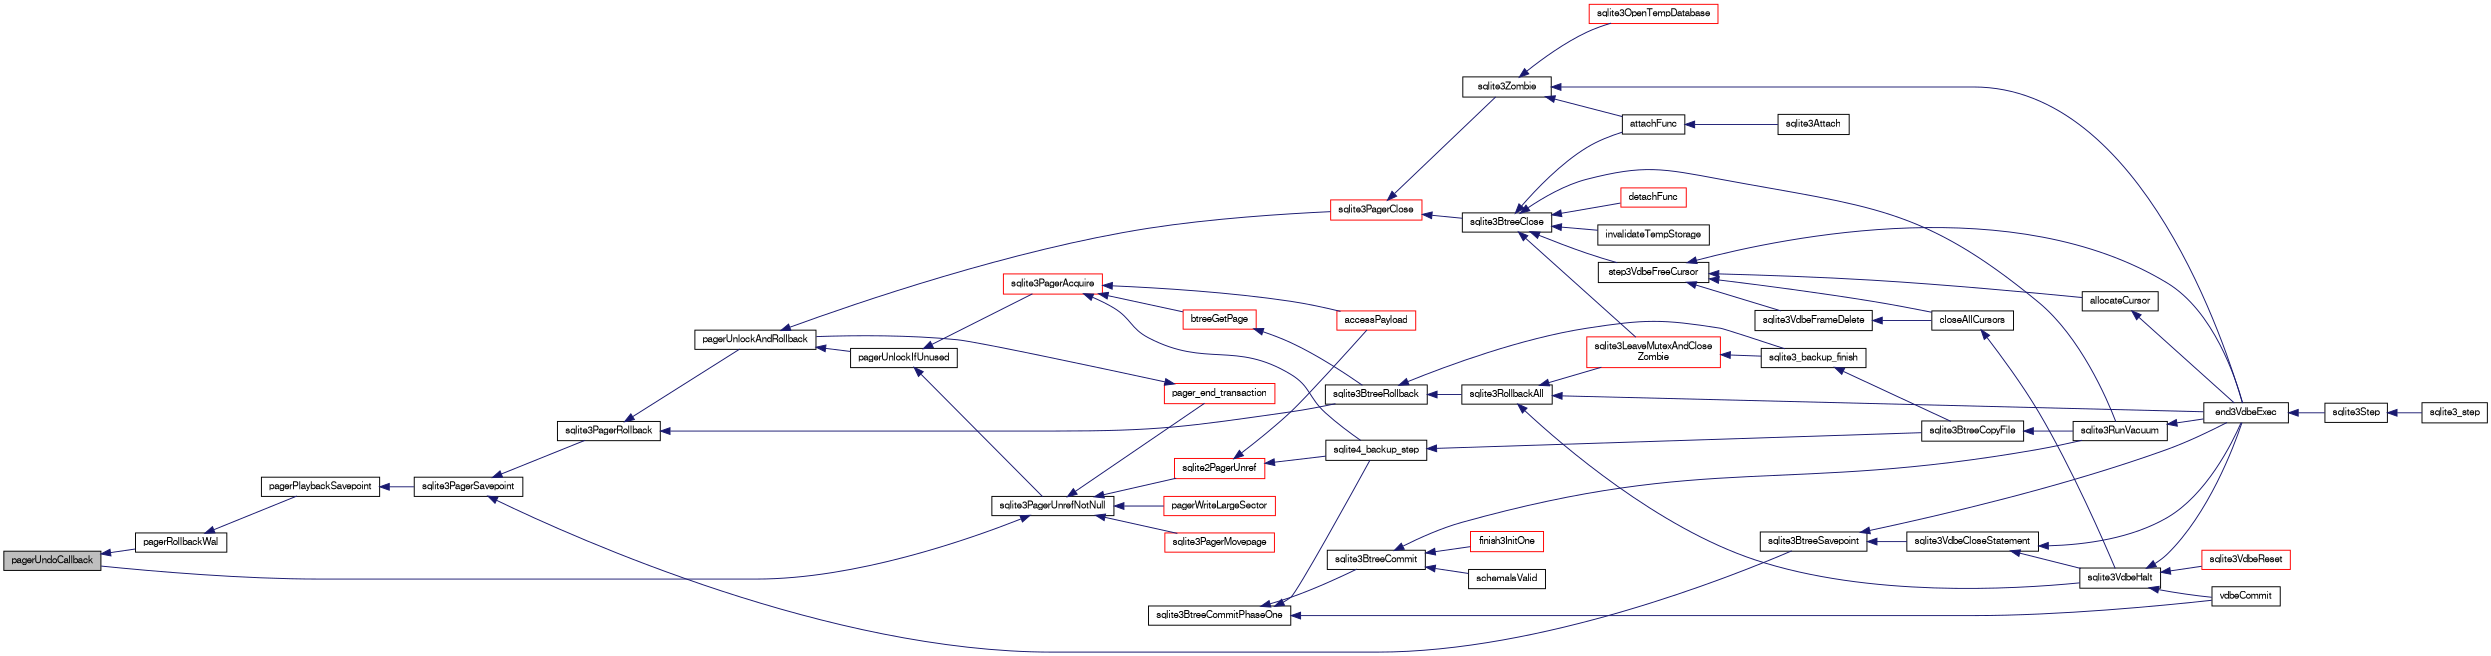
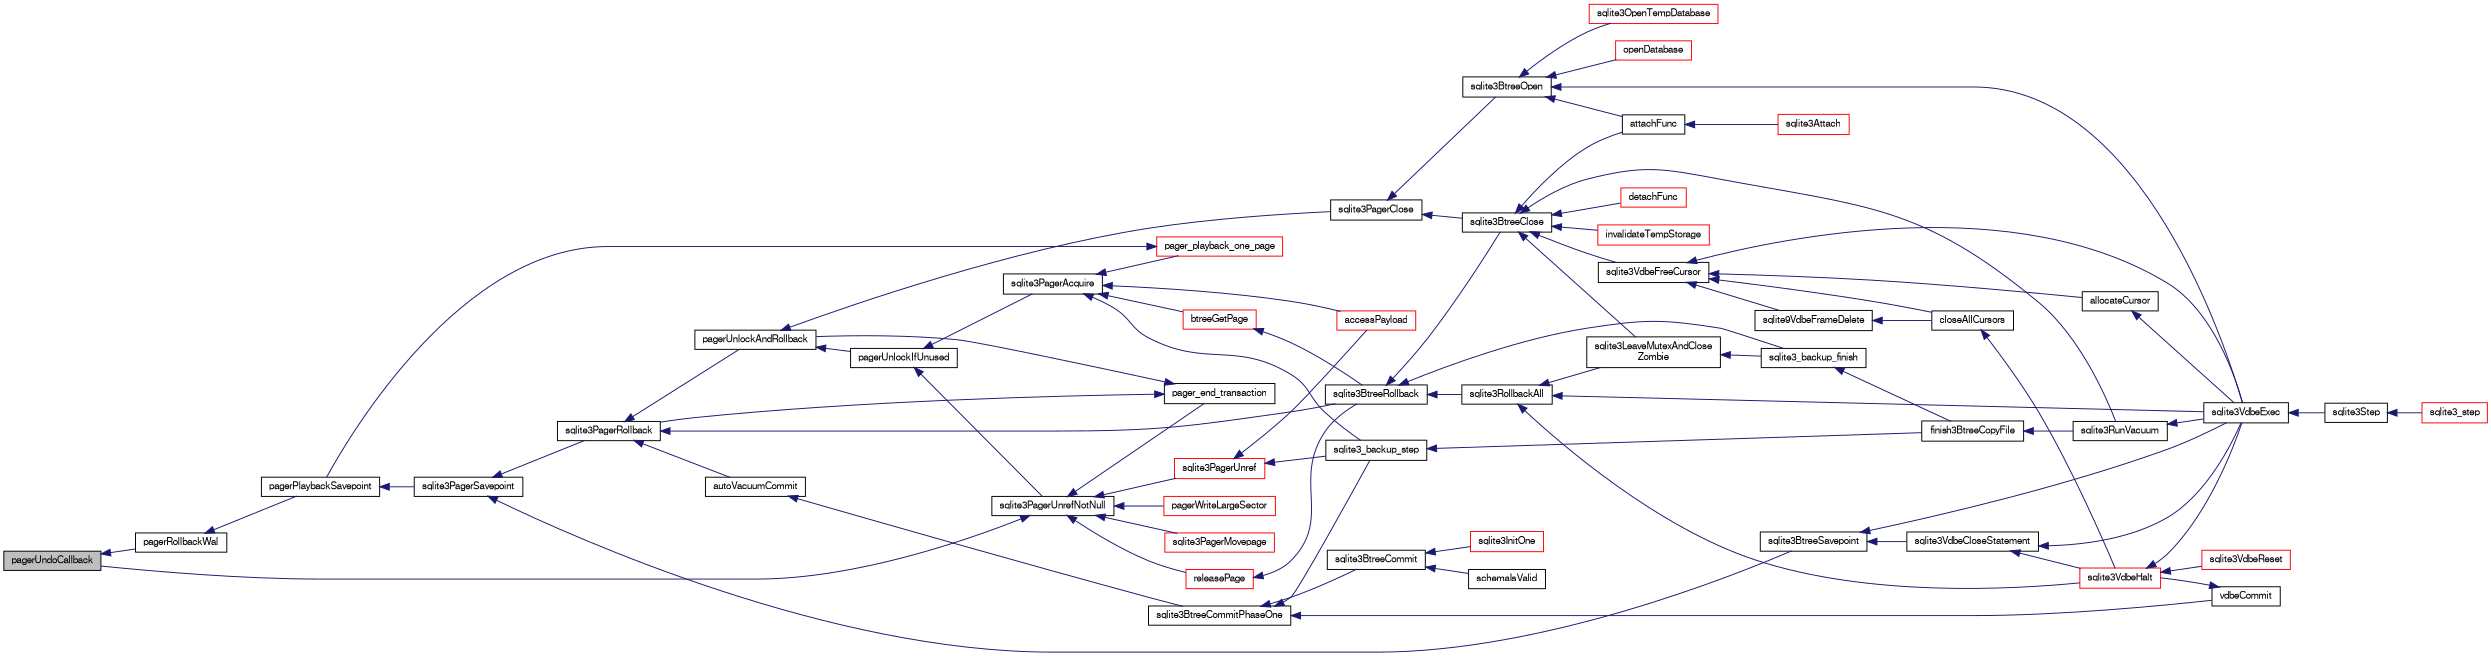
node "openDatabase": added
node "sqlite3Zombie": label "sqlite3Zombie" -> "sqlite3BtreeOpen"
node "sqlite3Attach": color black -> red
node "sqlite3PagerClose": color red -> black
node "invalidateTempStorage": color black -> red
node "pager_playback_one_page": added
node "step3VdbeFreeCursor": label "step3VdbeFreeCursor" -> "sqlite3VdbeFreeCursor"
node "sqlite3PagerAcquire": color red -> black
edge "sqlite3BtreeClose" -> "sqlite3BtreeRollback": added
node "sqlite3VdbeFrameDelete": label "sqlite3VdbeFrameDelete" -> "sqlite9VdbeFrameDelete"
node "sqlite3LeaveMutexAndClose Zombie": color red -> black
node "pager_end_transaction": color red -> black
edge "sqlite3PagerRollback" -> "pager_end_transaction": added
node "end3VdbeExec": label "end3VdbeExec" -> "sqlite3VdbeExec"
node "sqlite3_step": color black -> red
node "sqlite3BtreeCopyFile": label "sqlite3BtreeCopyFile" -> "finish3BtreeCopyFile"
node "sqlite4_backup_step": label "sqlite4_backup_step" -> "sqlite3_backup_step"
node "sqlite2PagerUnref": label "sqlite2PagerUnref" -> "sqlite3PagerUnref"
edge "sqlite3RunVacuum" -> "sqlite3BtreeCommit": removed
node "autoVacuumCommit": added
node "finish3InitOne": label "finish3InitOne" -> "sqlite3InitOne"
node "sqlite3VdbeHalt": color black -> red
node "releasePage": added
edge "vdbeCommit" -> "sqlite3VdbeHalt": reversed
